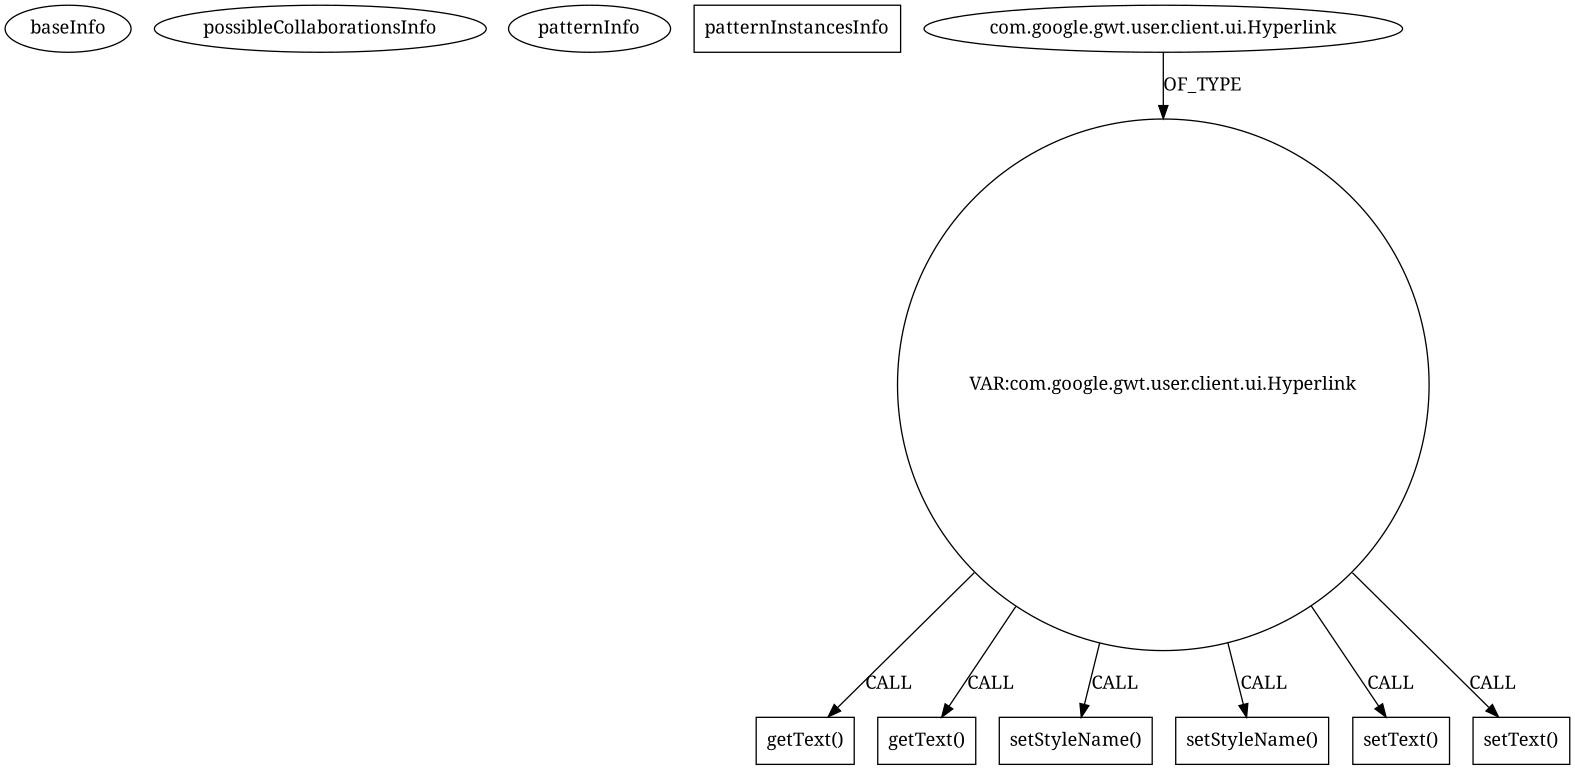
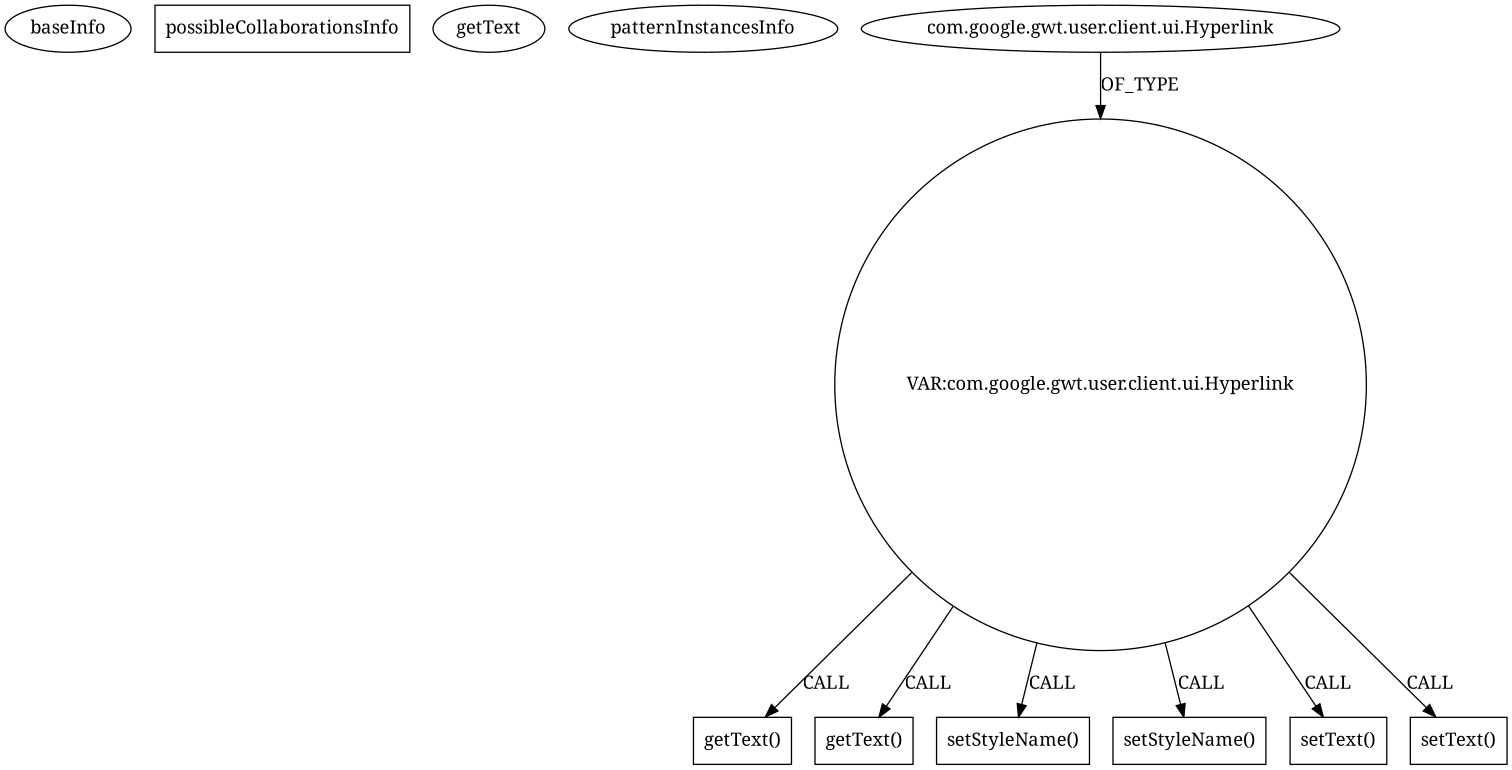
node "possibleCollaborationsInfo": shape ellipse -> box
node "patternInfo": label "patternInfo" -> "getText"
node "patternInstancesInfo": shape box -> ellipse
